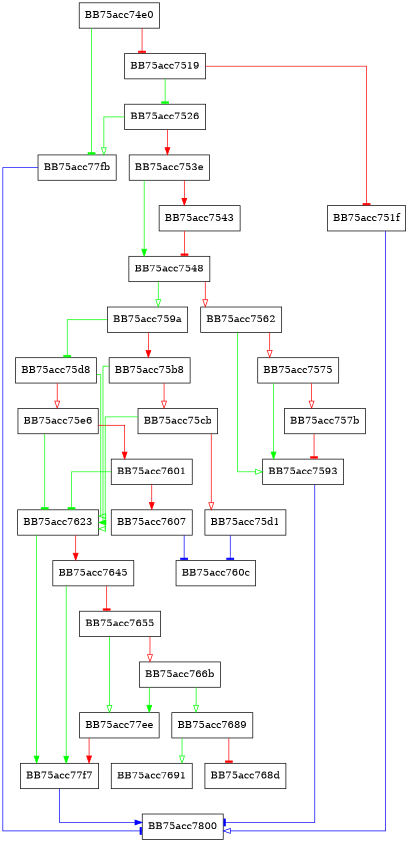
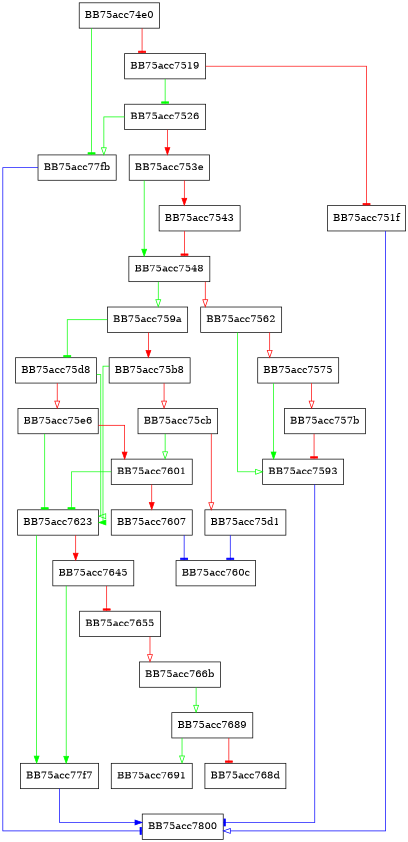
edge "BB75acc75cb" -> "BB75acc7623": now "BB75acc75cb" -> "BB75acc7601"
node "BB75acc77ee": removed
